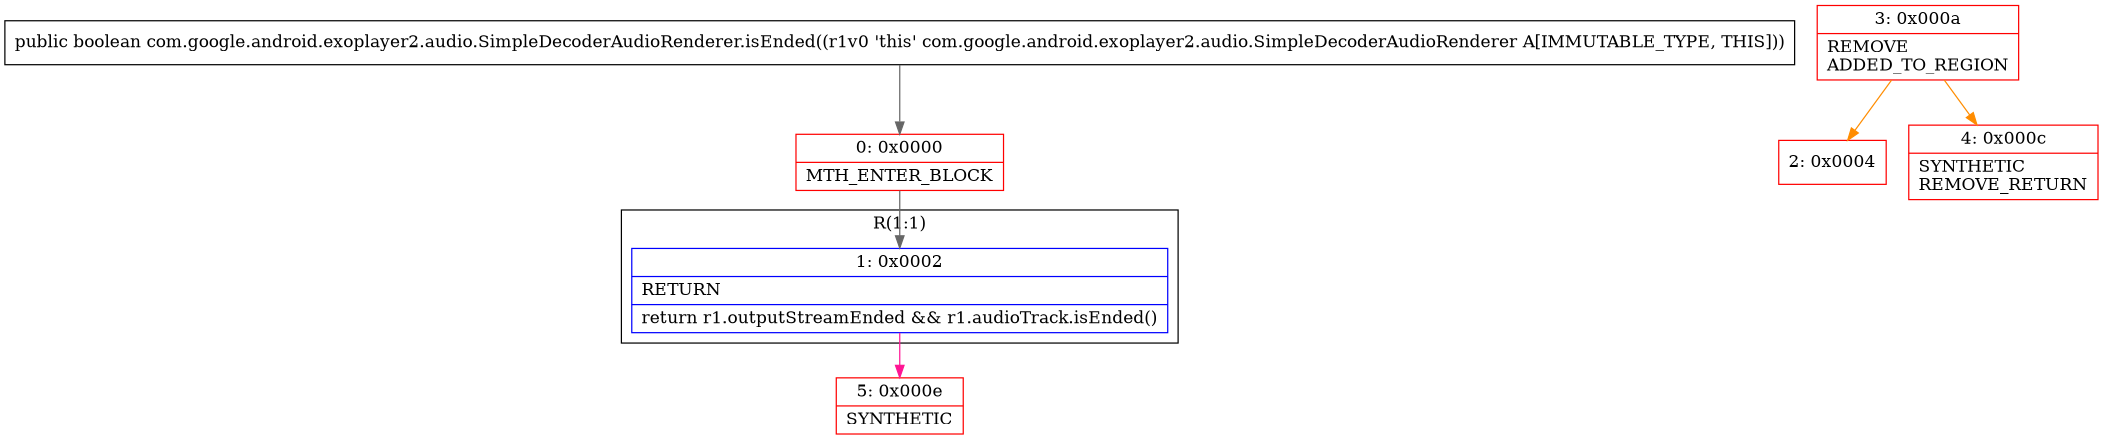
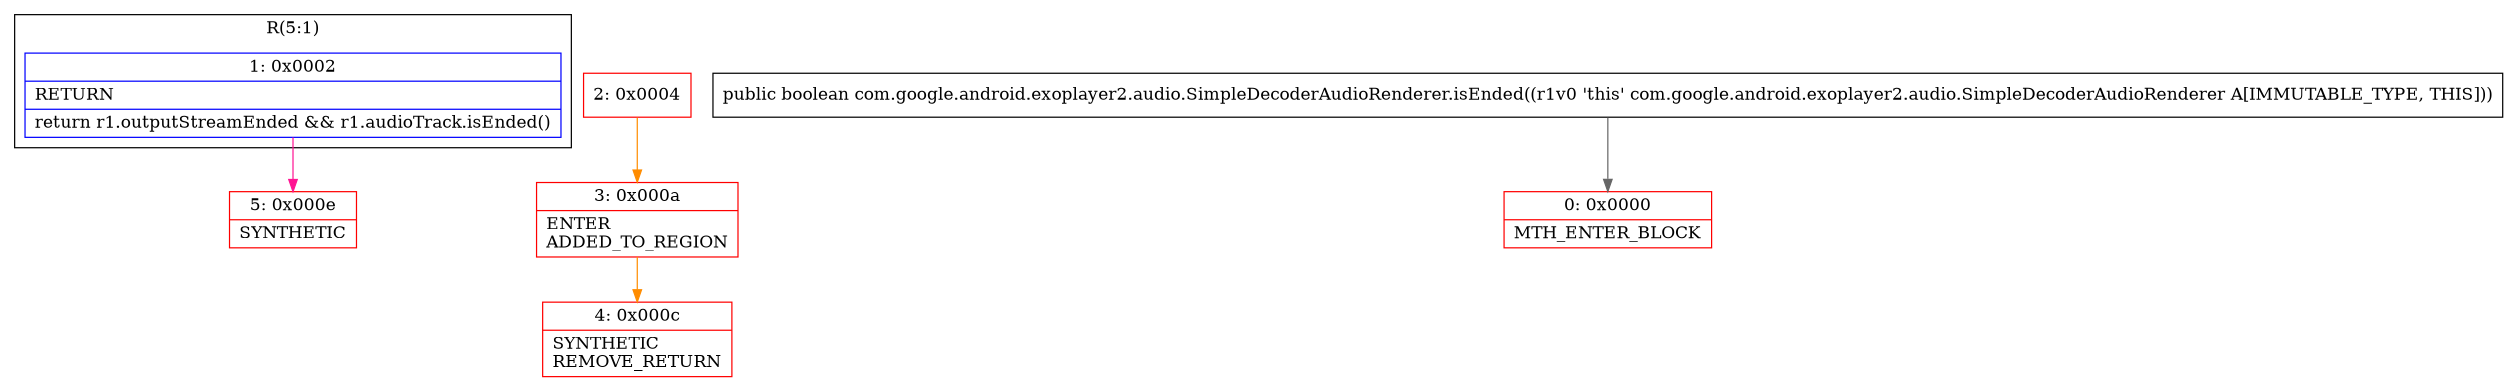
node "3: 0x000a": text "REMOVE" -> "ENTER"
edge "3: 0x000a" -> "2: 0x0004": reversed
edge "0: 0x0000" -> "1: 0x0002": removed
cluster "R(1:1)": label "R(1:1)" -> "R(5:1)"
